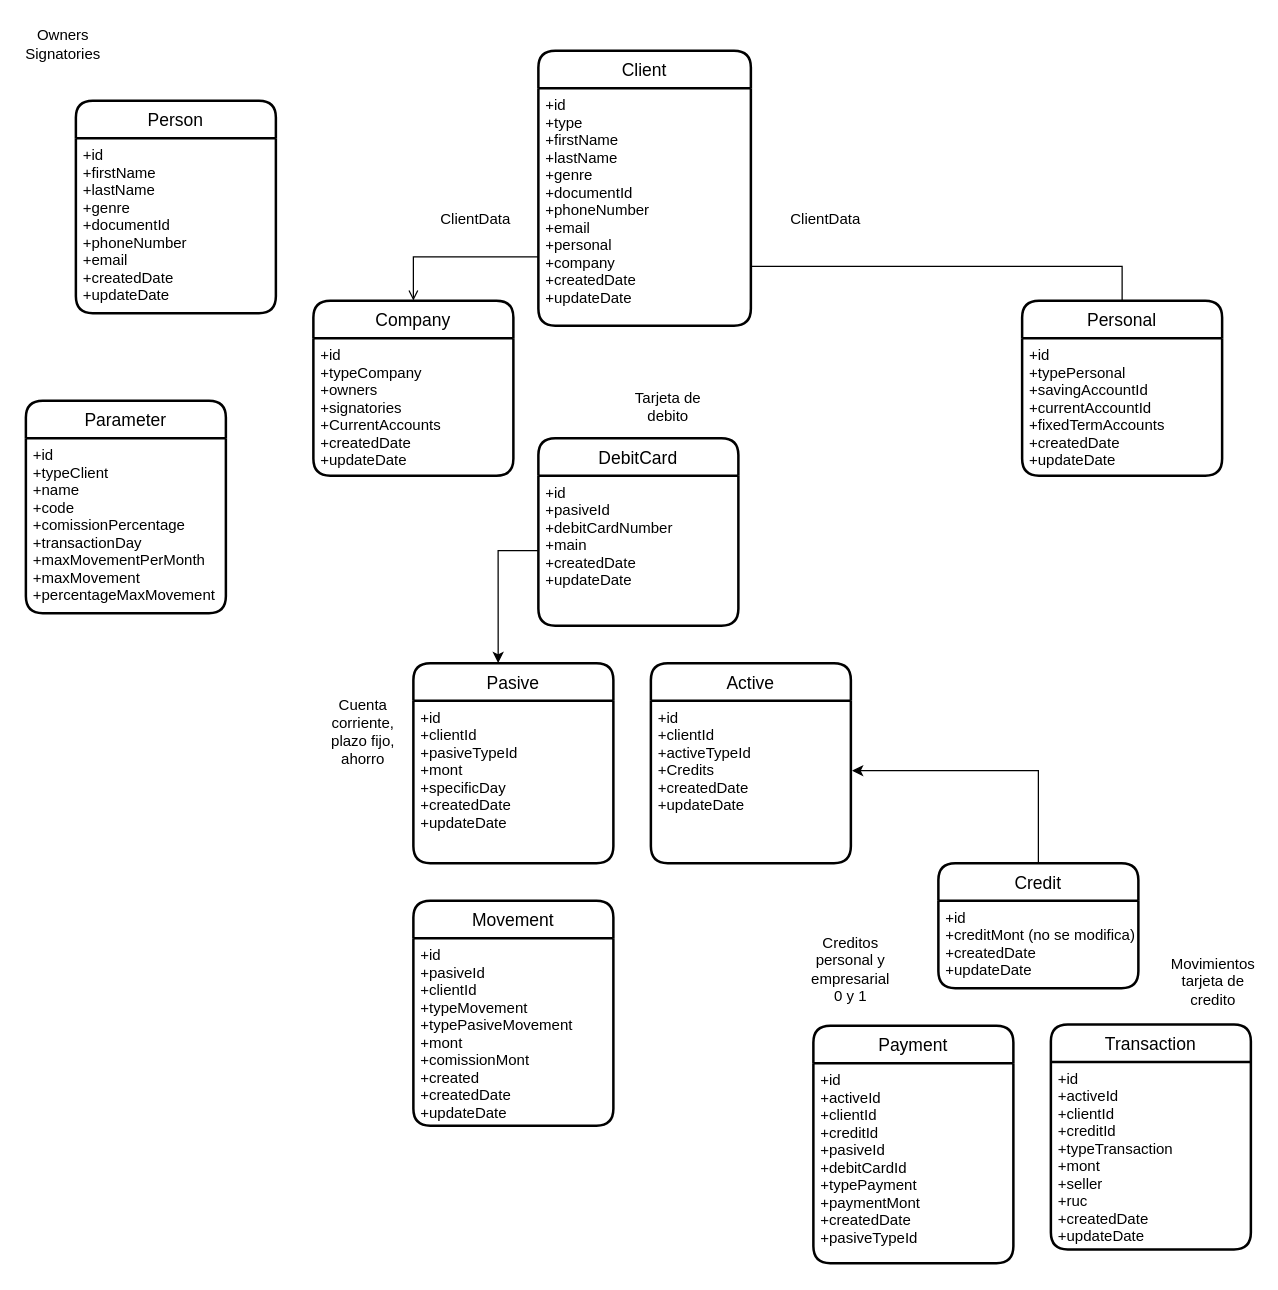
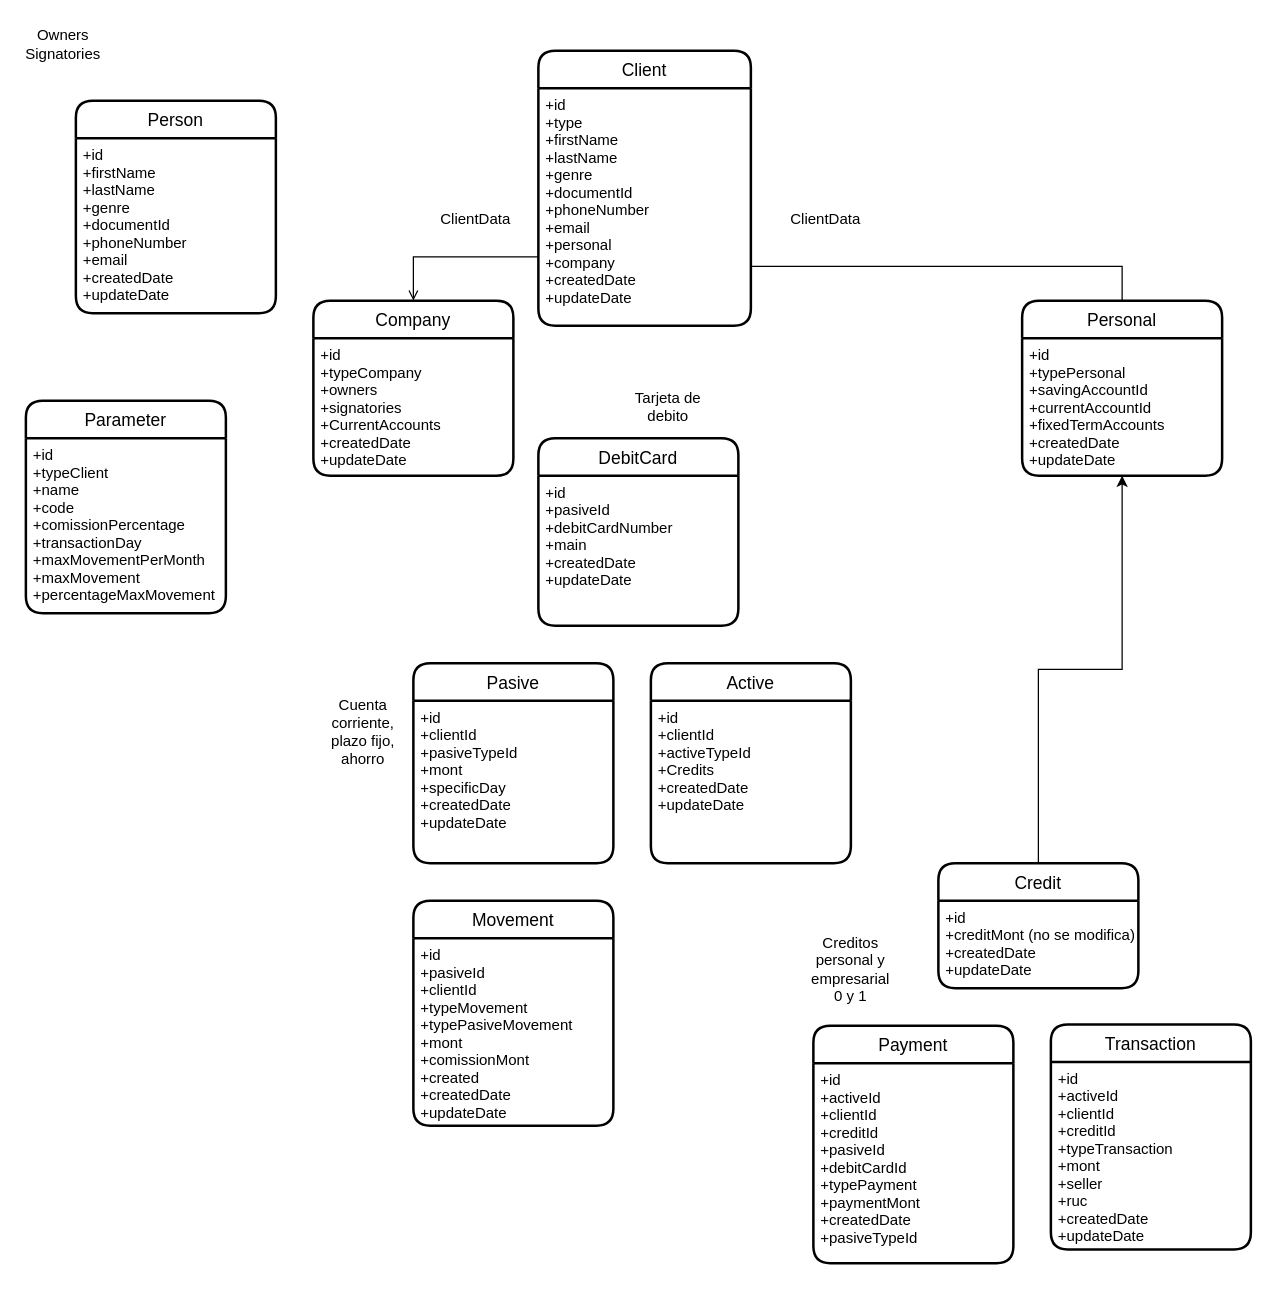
edge "+id +pasiveId +debitCardNumber +main +createdDate +updateDate" -> "Pasive": removed
edge "Credit" -> "+id +clientId +activeTypeId +Credits +createdDate +updateDate": now "Credit" -> "+id +typePersonal +savingAccountId +currentAccountId +fixedTermAccounts +createdDate +updateDate"
node "Movimientos tarjeta de credito": removed
